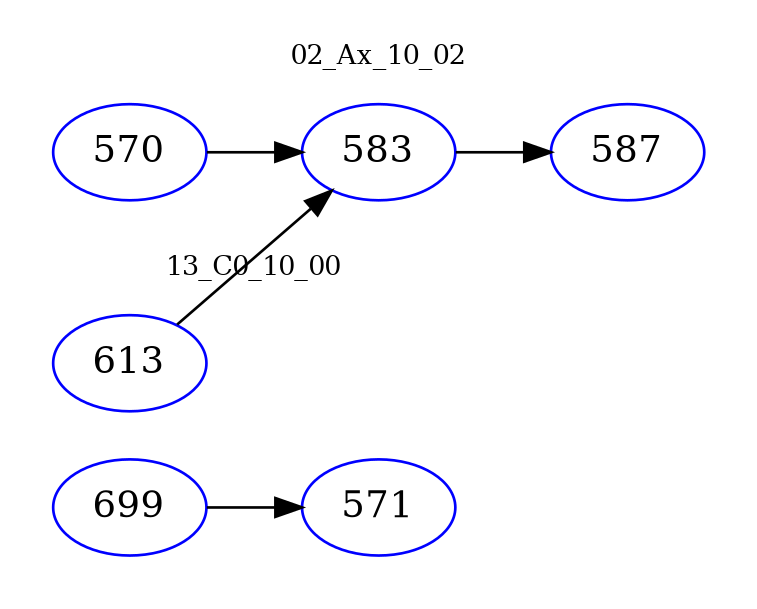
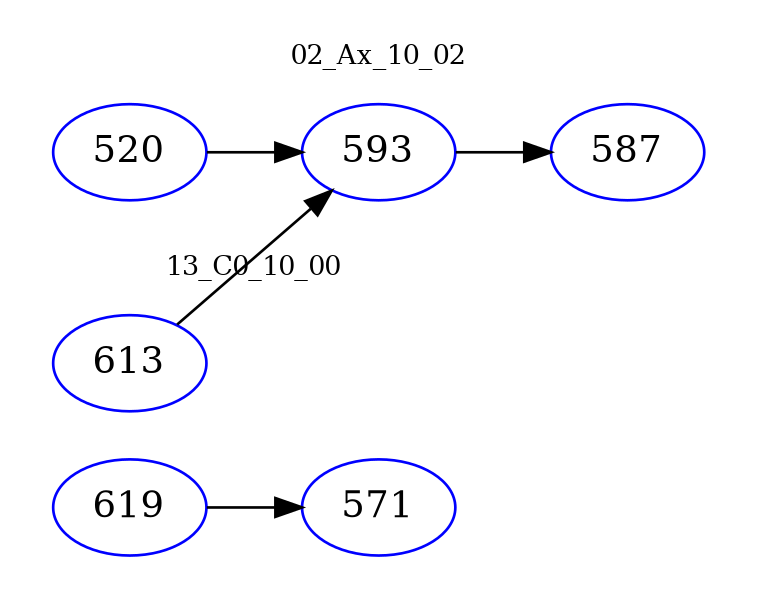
node "570": label "570" -> "520"
node "583": label "583" -> "593"
node "699": label "699" -> "619"
